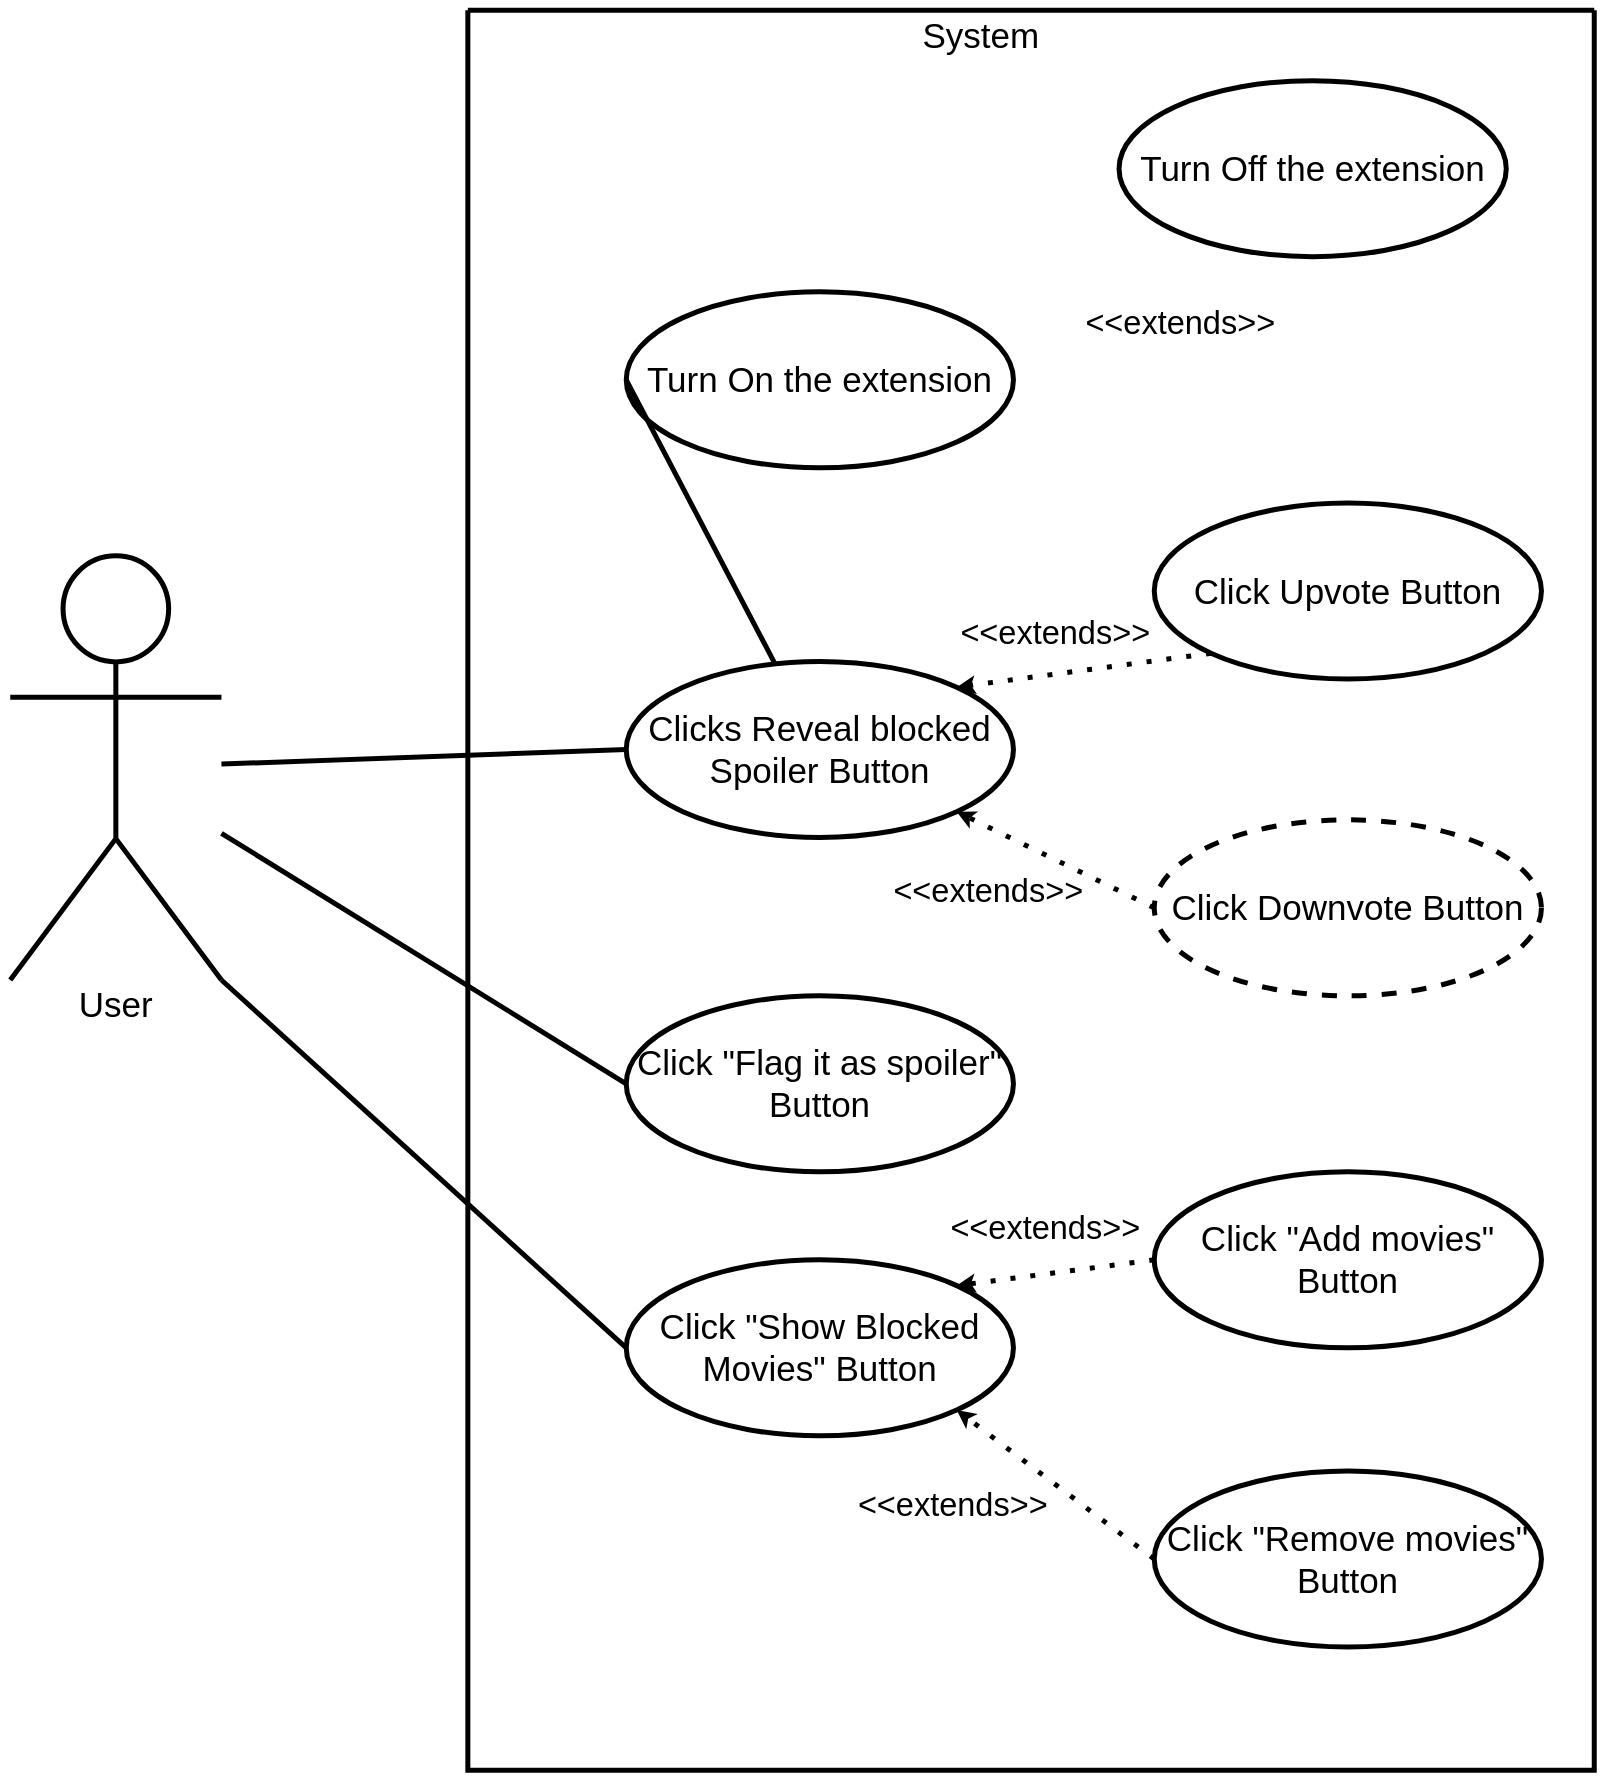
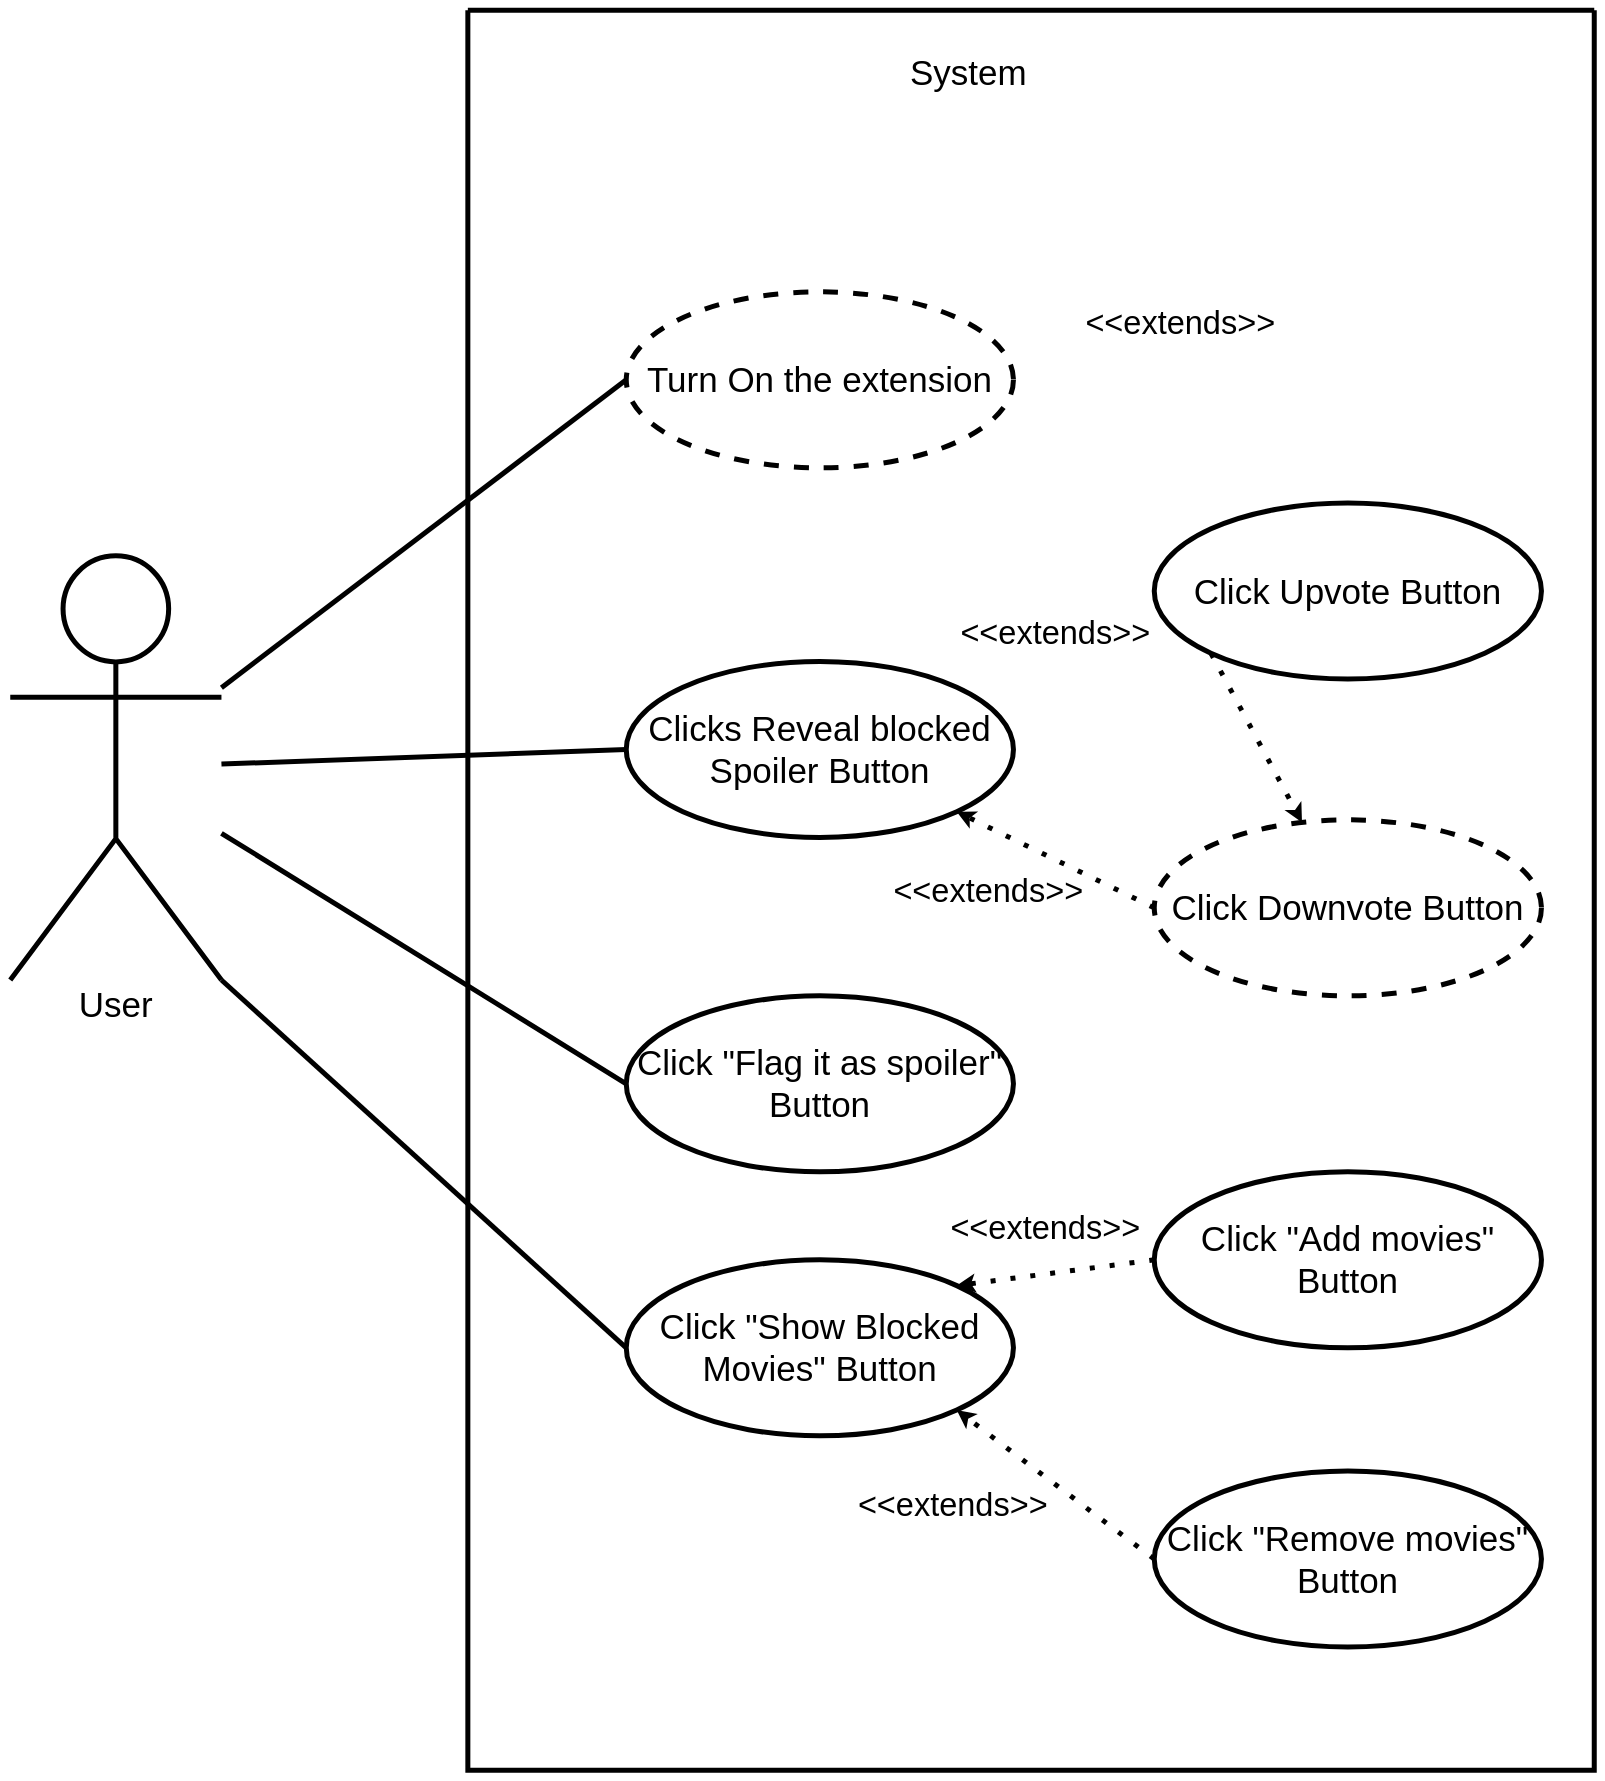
node "System": moved (981, 35) -> (968, 73)
node "Turn Off the extension": removed
node "Turn On the extension": style solid -> dashed
edge "Turn On the extension" -- "Clicks Reveal blocked Spoiler Button": now "Turn On the extension" -- "User"
edge "Click Upvote Button" -> "Clicks Reveal blocked Spoiler Button": now "Click Upvote Button" -> "Click Downvote Button"
